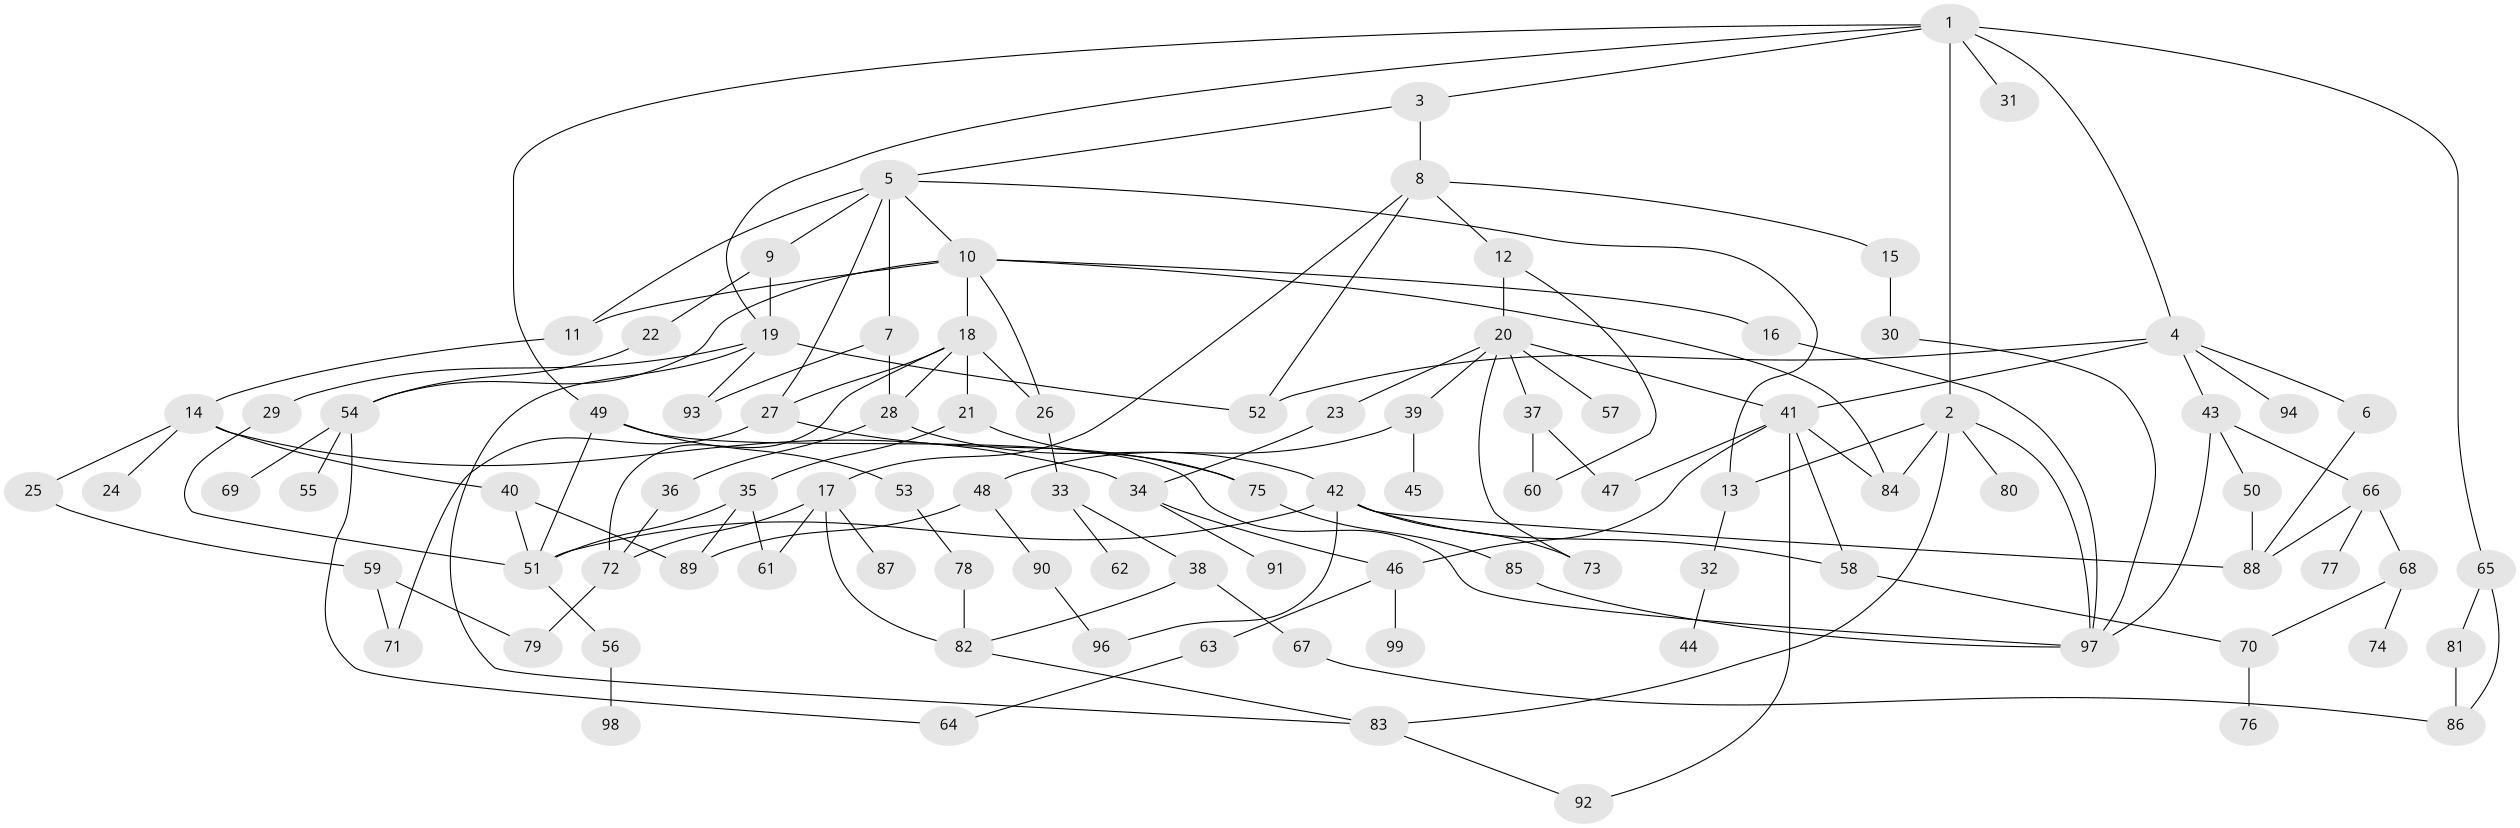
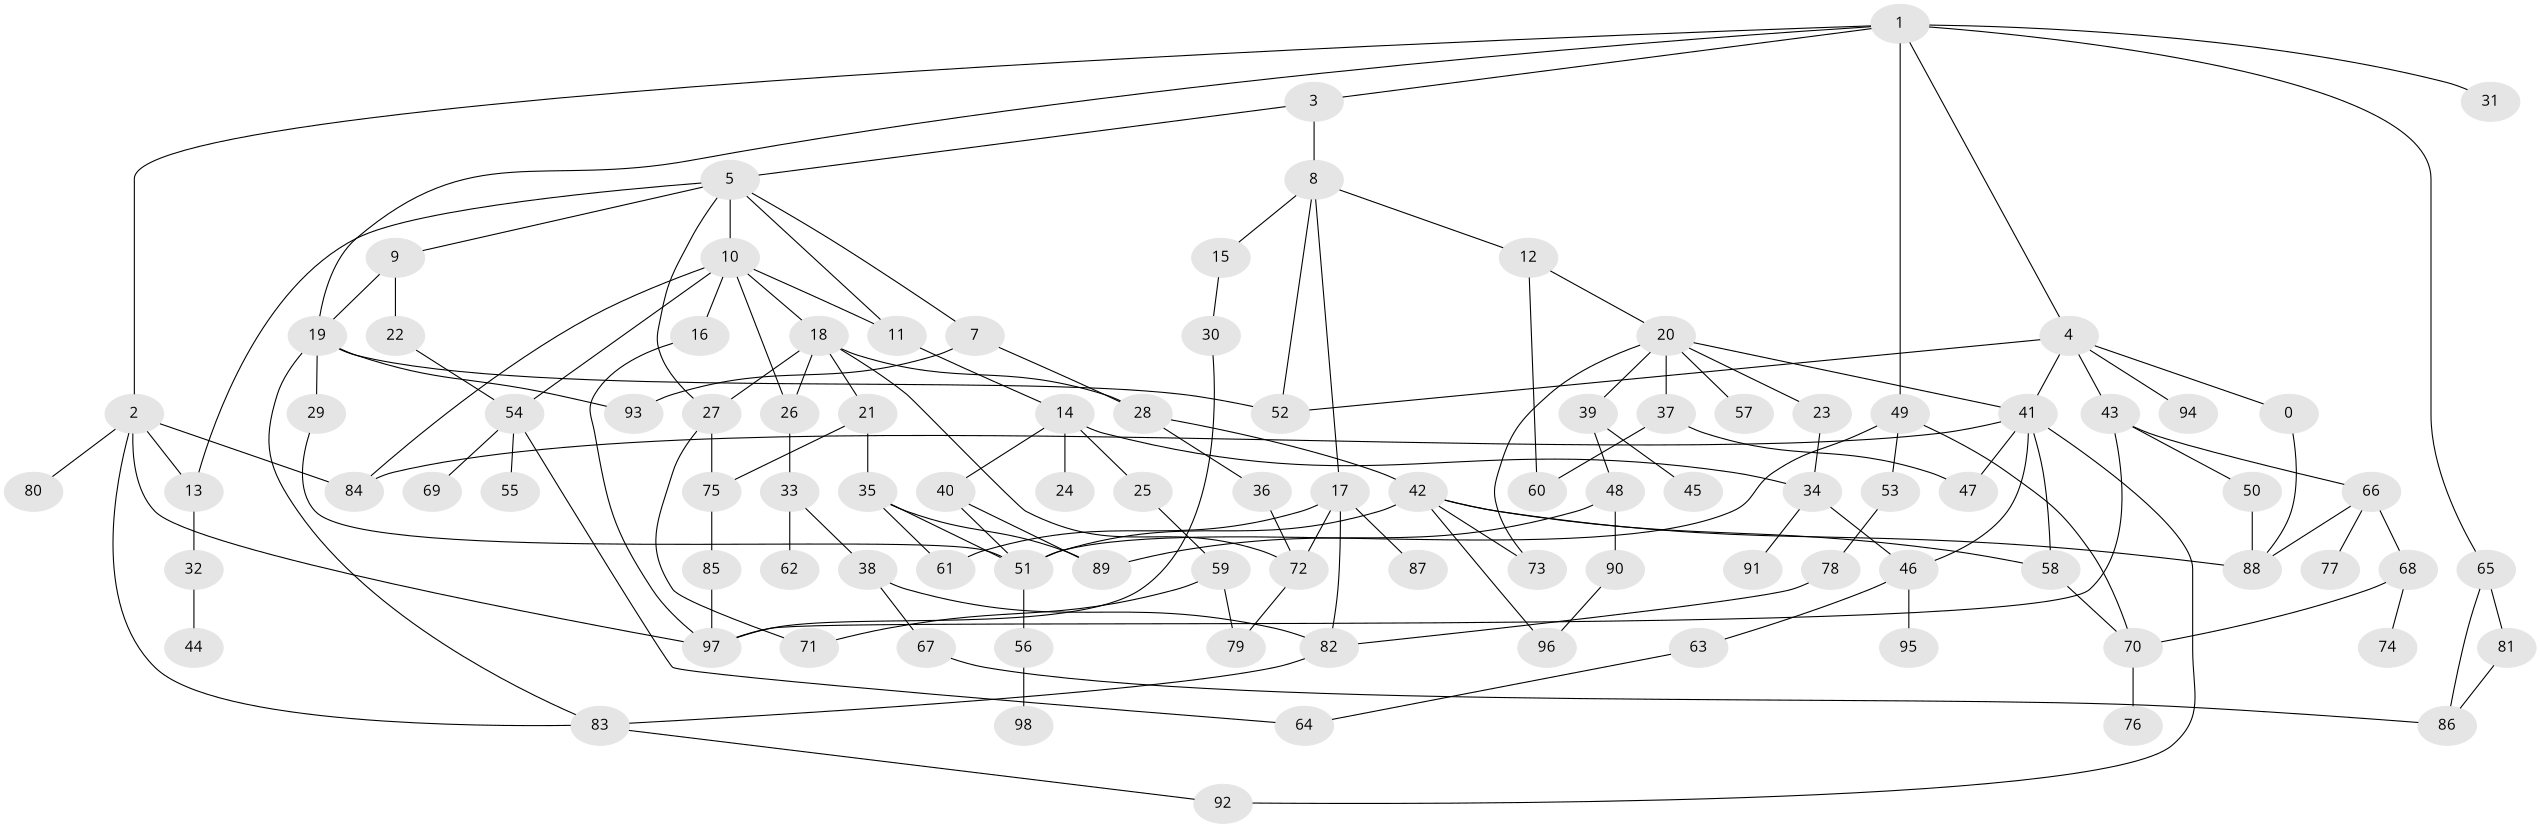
node "6": label "6" -> "0"
edge "49" -- "97": now "49" -- "70"
node "99": label "99" -> "95"
